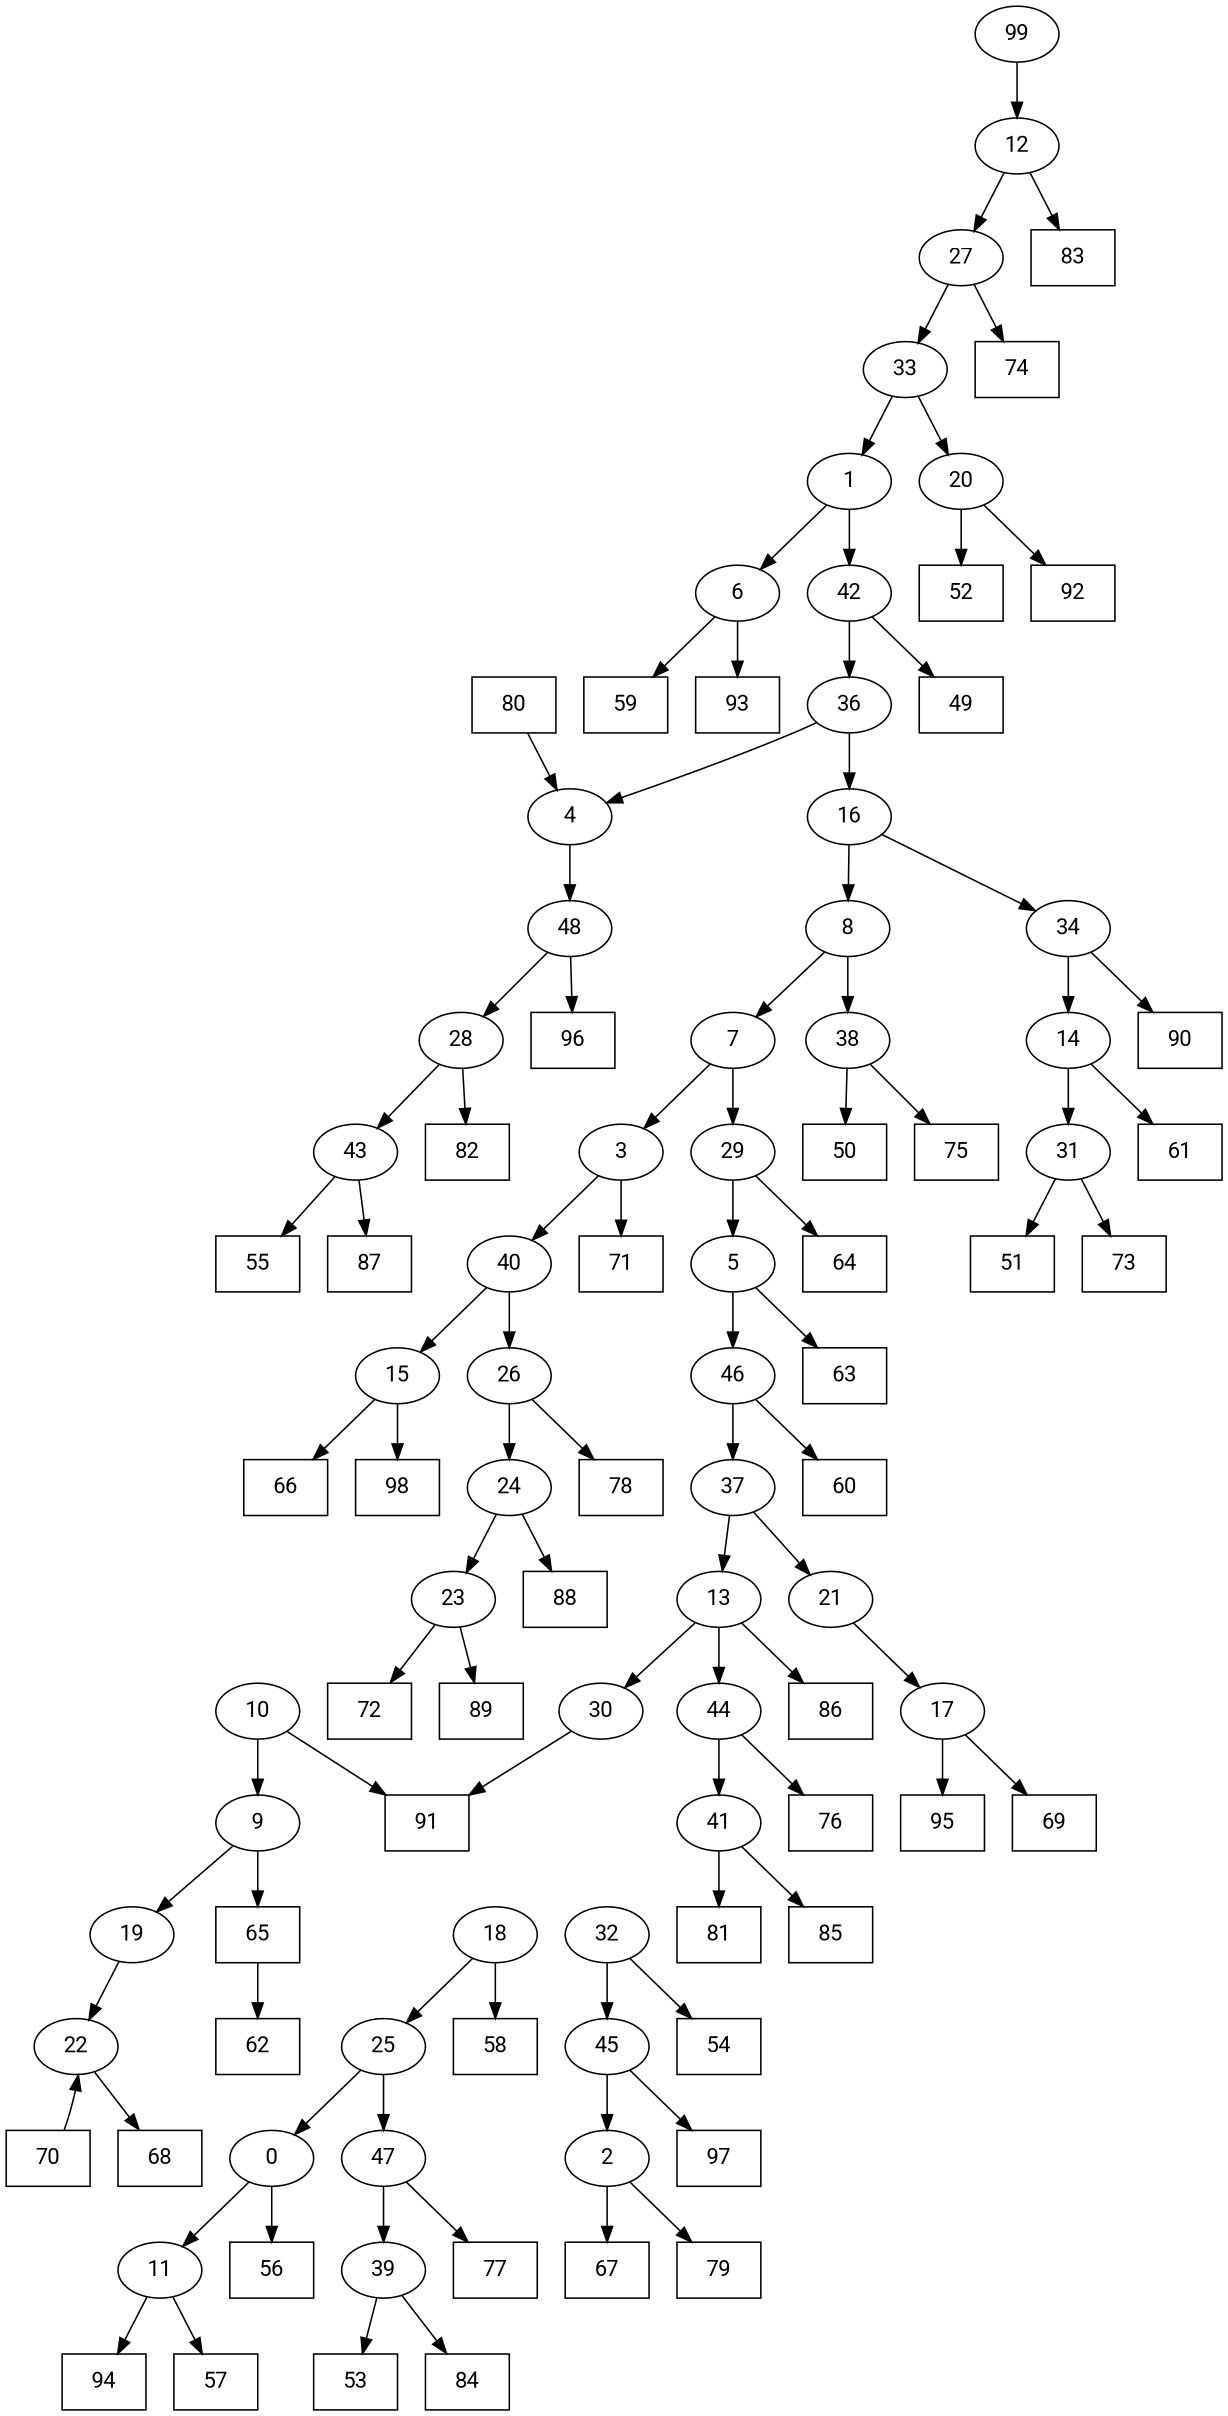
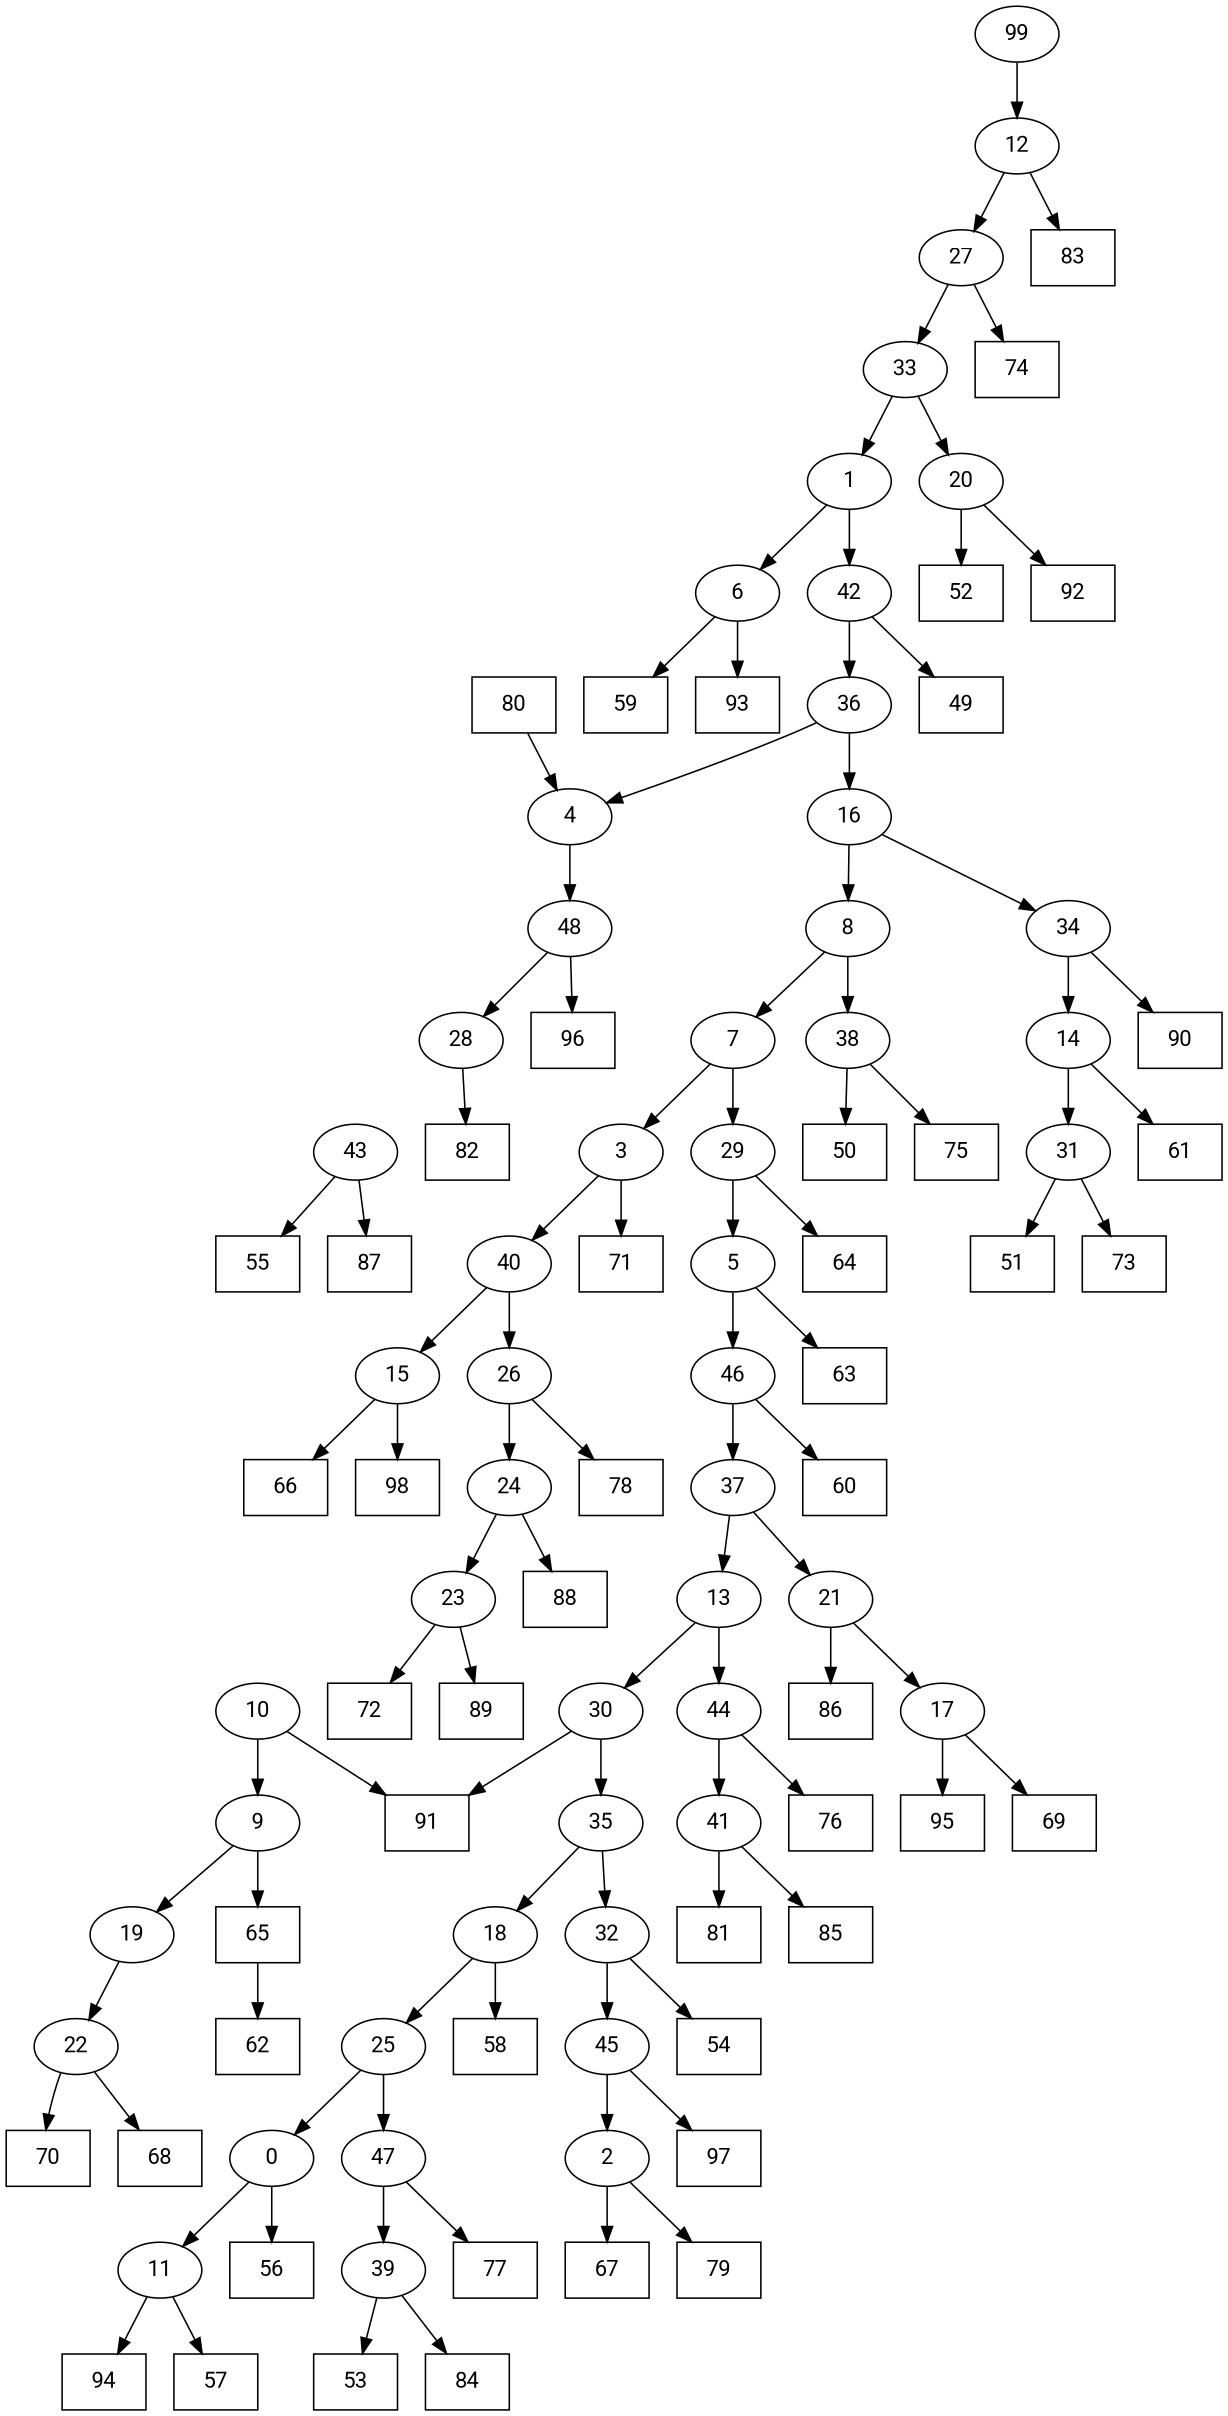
edge "28" -> "43": removed
edge "13" -> "86": now "21" -> "86"
node "35": added
edge "70" -> "22": reversed
